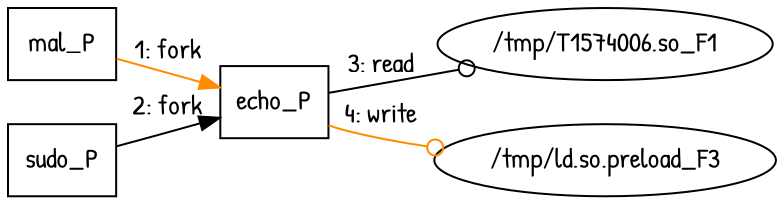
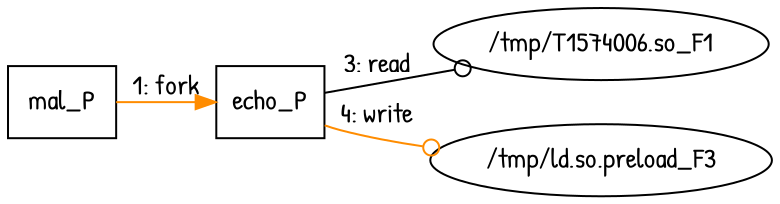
node "sudo_P": removed
